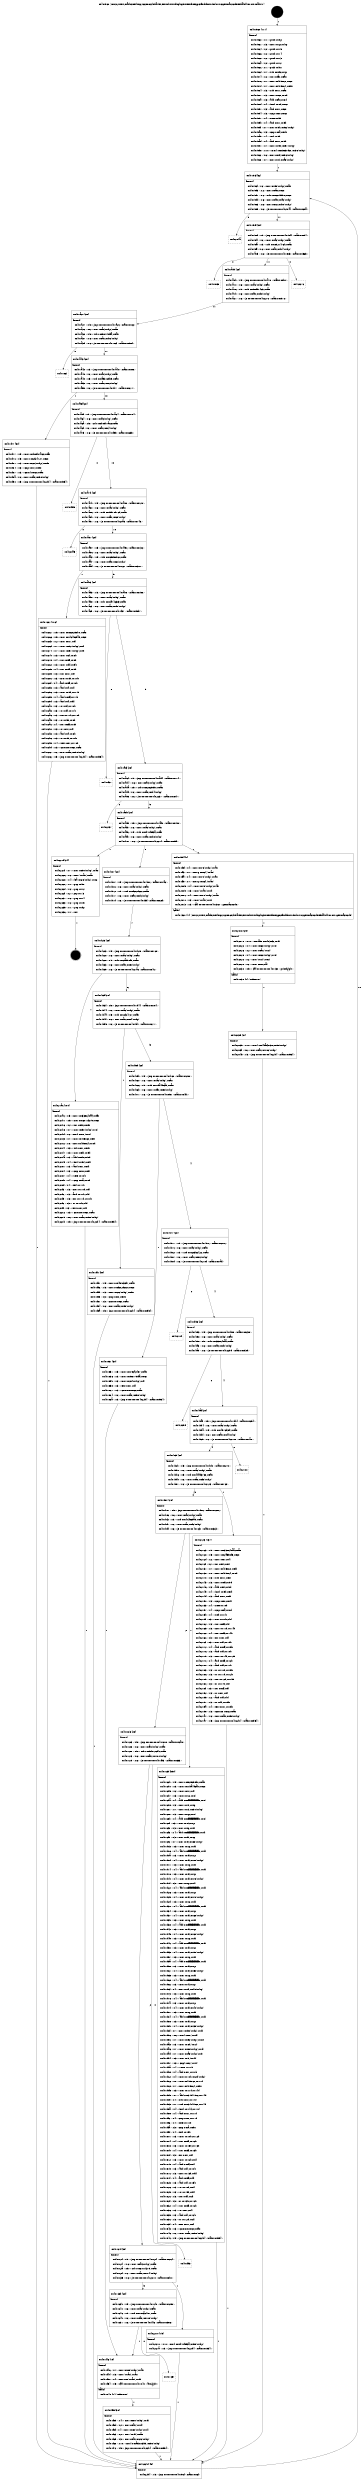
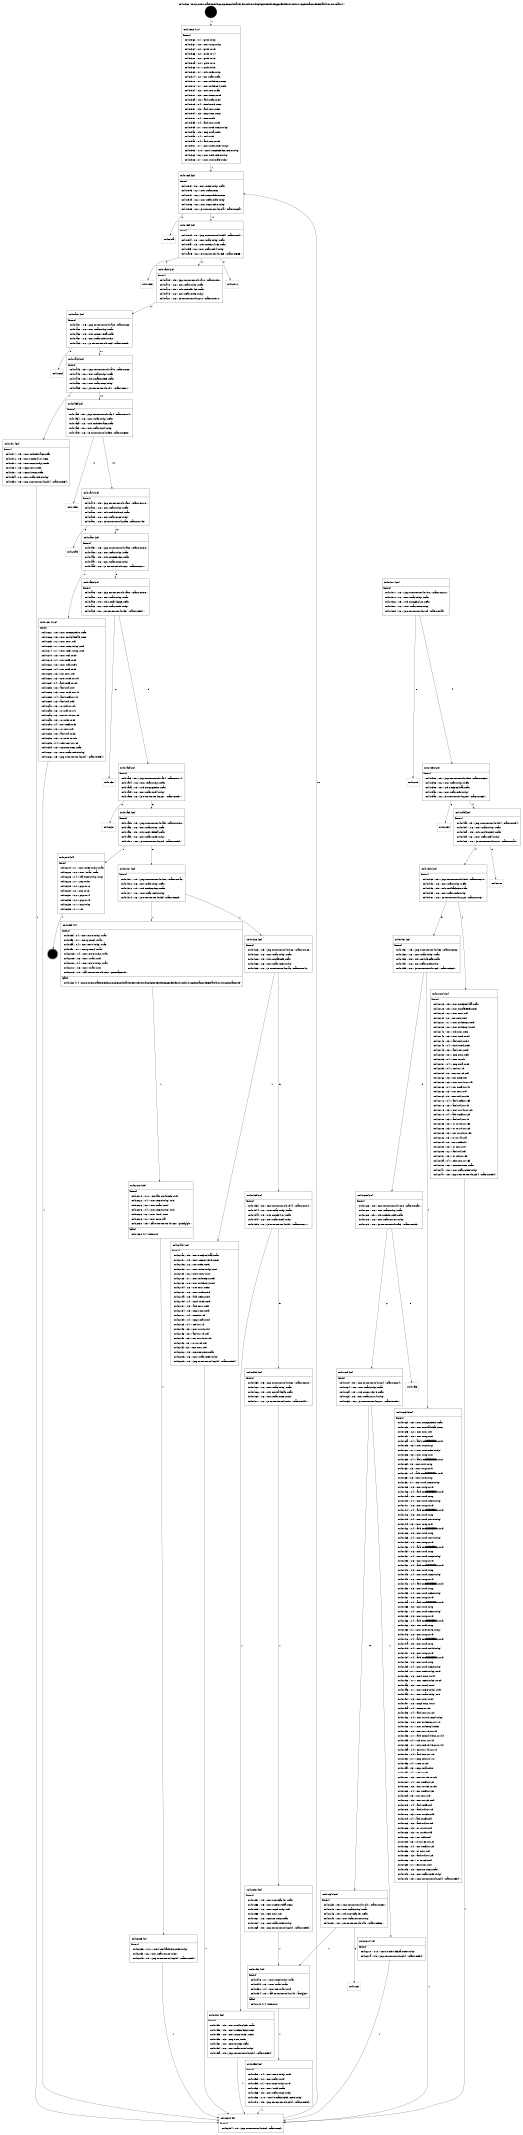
edge "0x401aeb [28]" -> "0x401fef [41]": now "0x401b07 [28]" -> "0x401fef [41]"
edge "0x401b5b [28]" -> "0x401b77 [28]": removed, label "4"
